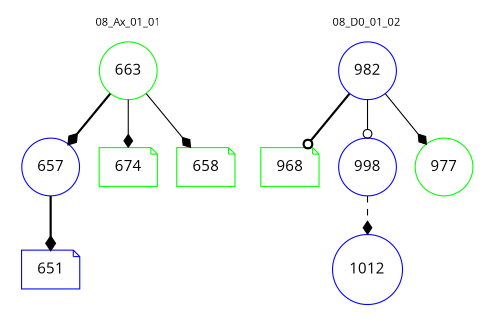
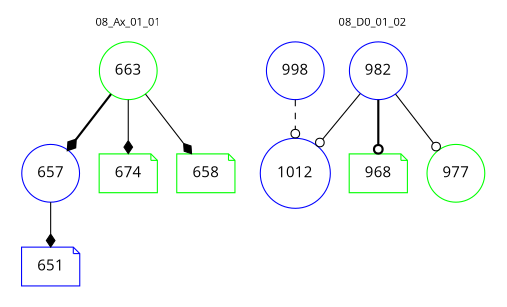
edge "982" -> "998": now "982" -> "1012"
edge "982" -> "977": arrowhead diamond -> odot
edge "998" -> "1012": arrowhead diamond -> odot
edge "657" -> "651": style bold -> solid
